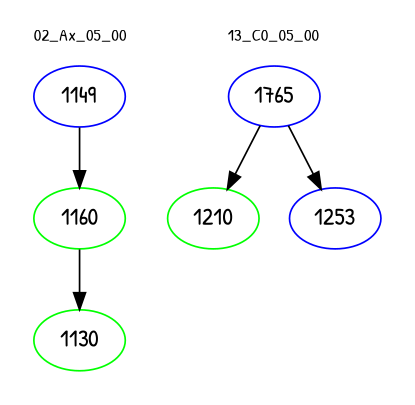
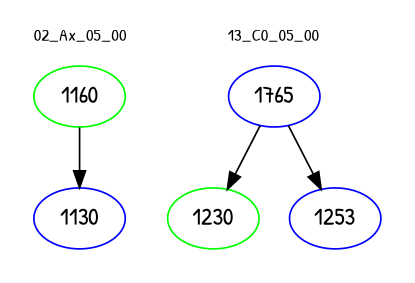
node "1149": removed
node "1210": label "1210" -> "1230"
node "1130": color green -> blue
